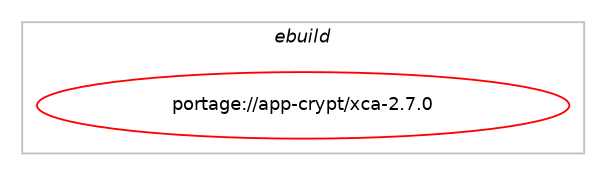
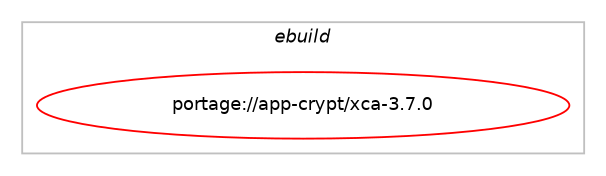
node "portage://app-crypt/xca-2.7.0": label "portage://app-crypt/xca-2.7.0" -> "portage://app-crypt/xca-3.7.0"
